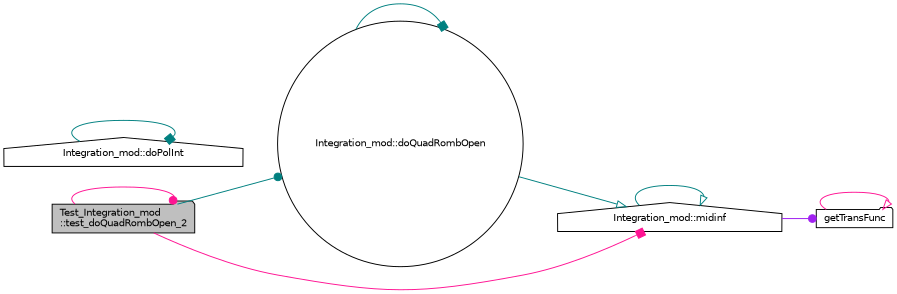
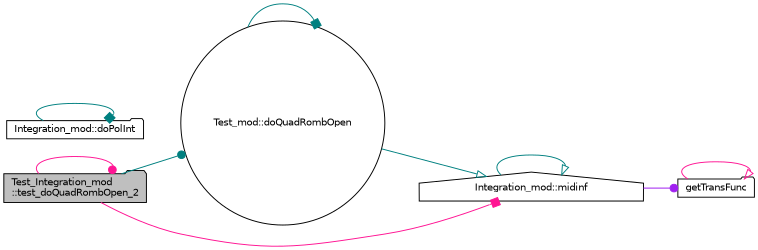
node "Integration_mod::doQuadRombOpen": label "Integration_mod::doQuadRombOpen" -> "Test_mod::doQuadRombOpen"
node "Integration_mod::doPolInt": shape house -> folder
